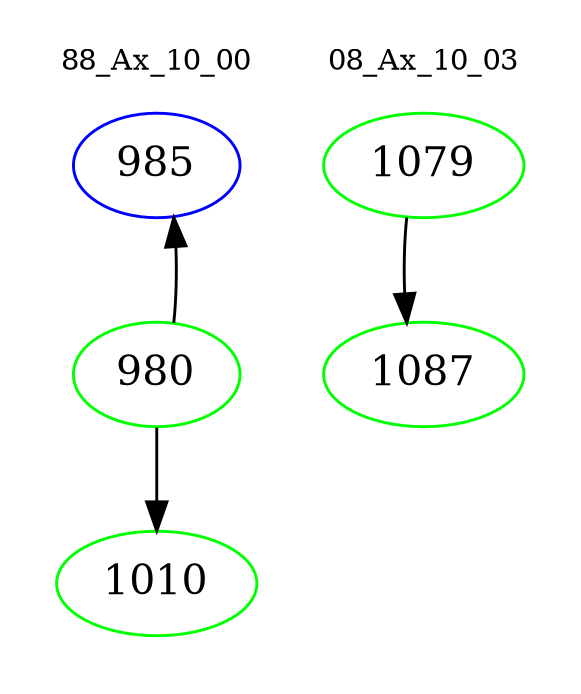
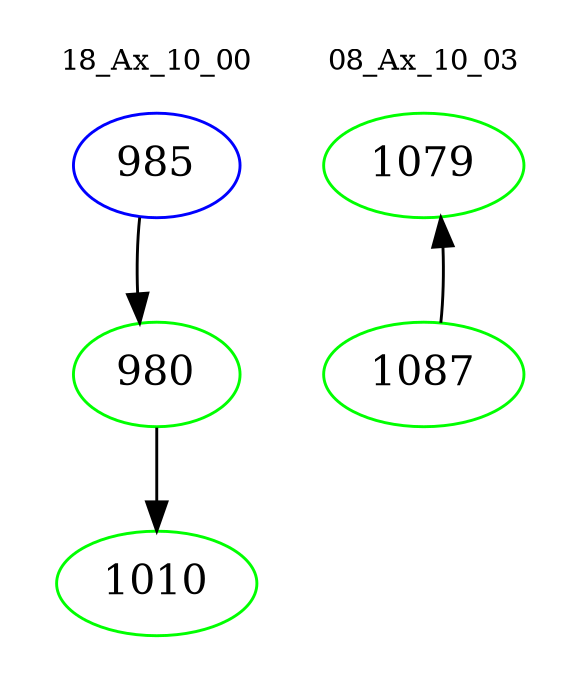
cluster "88_Ax_10_00": label "88_Ax_10_00" -> "18_Ax_10_00"
edge "1079" -> "1087": reversed
edge "980" -> "985": reversed
